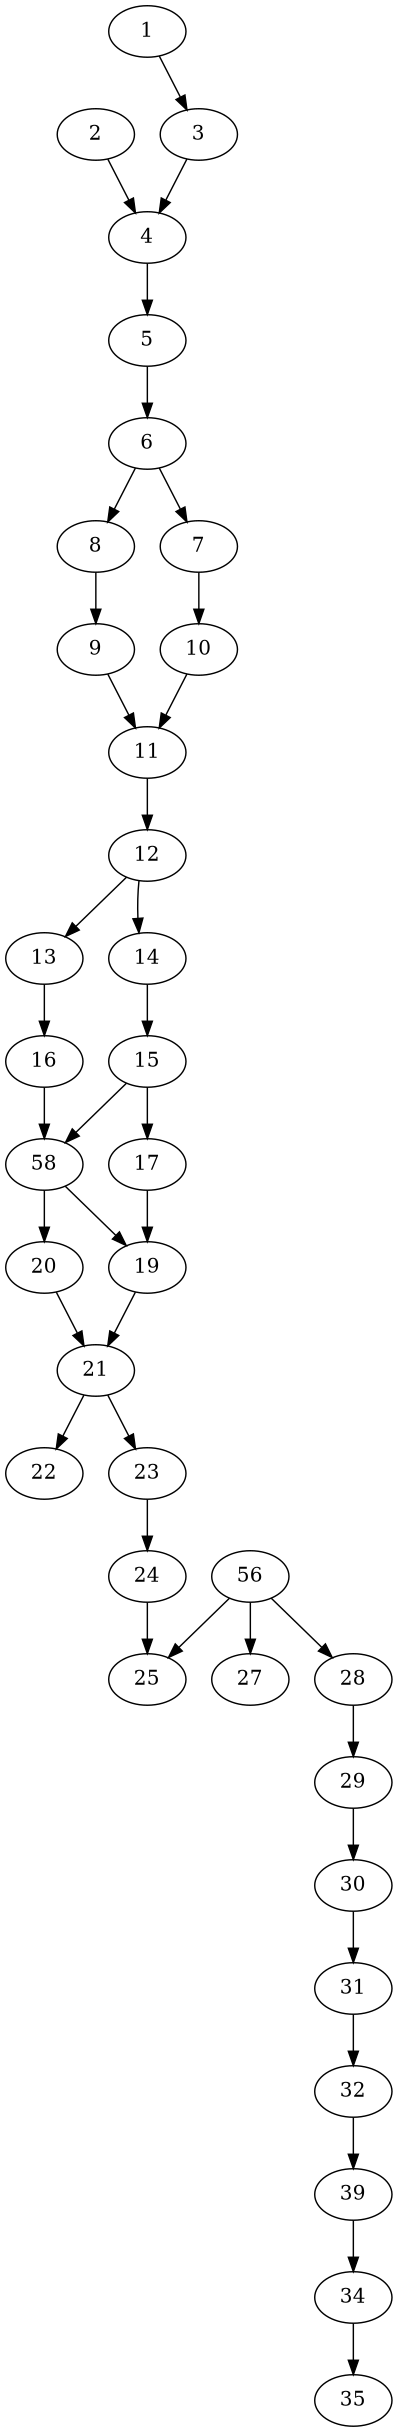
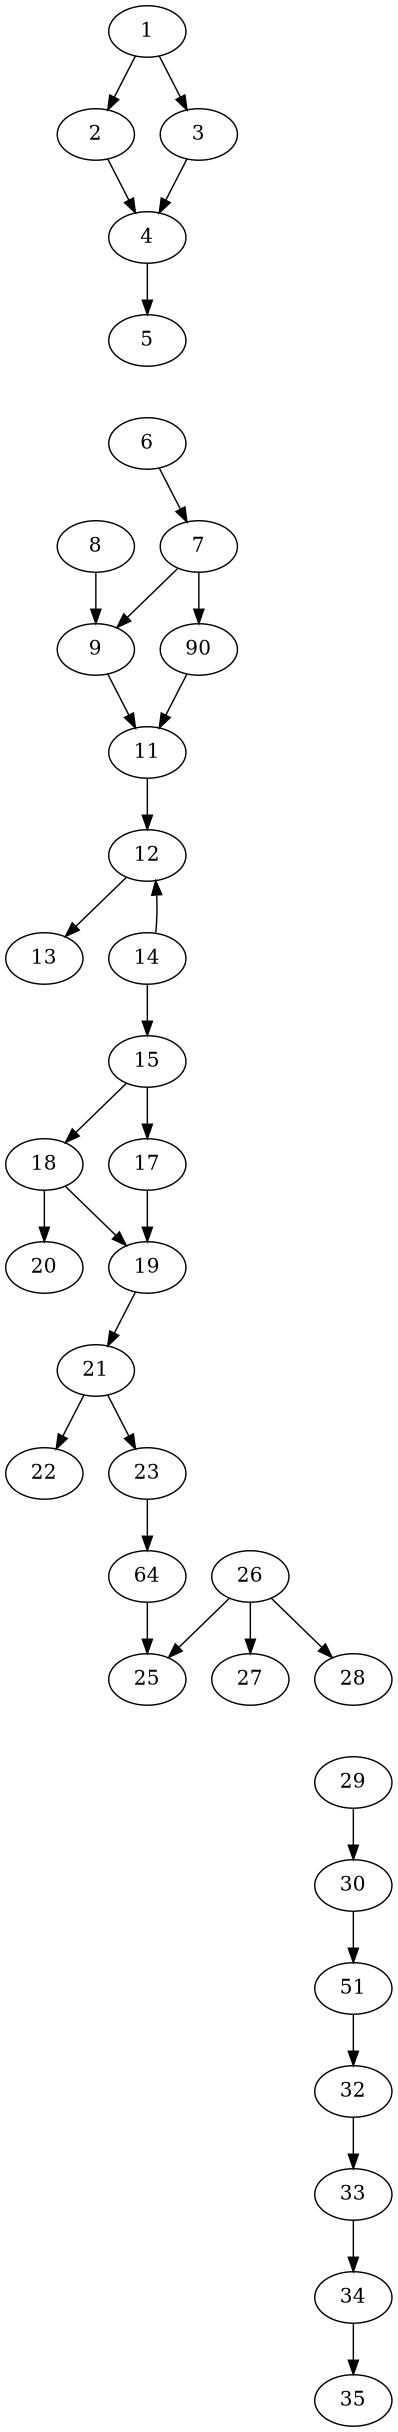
edge "1" -> "2": added
edge "5" -> "6": removed
edge "6" -> "8": removed
edge "7" -> "9": added
node "10": label "10" -> "90"
edge "12" -> "14": reversed
node "16": removed
node "58": label "58" -> "18"
edge "20" -> "21": removed
node "24": label "24" -> "64"
node "56": label "56" -> "26"
edge "28" -> "29": removed
node "31": label "31" -> "51"
node "39": label "39" -> "33"
